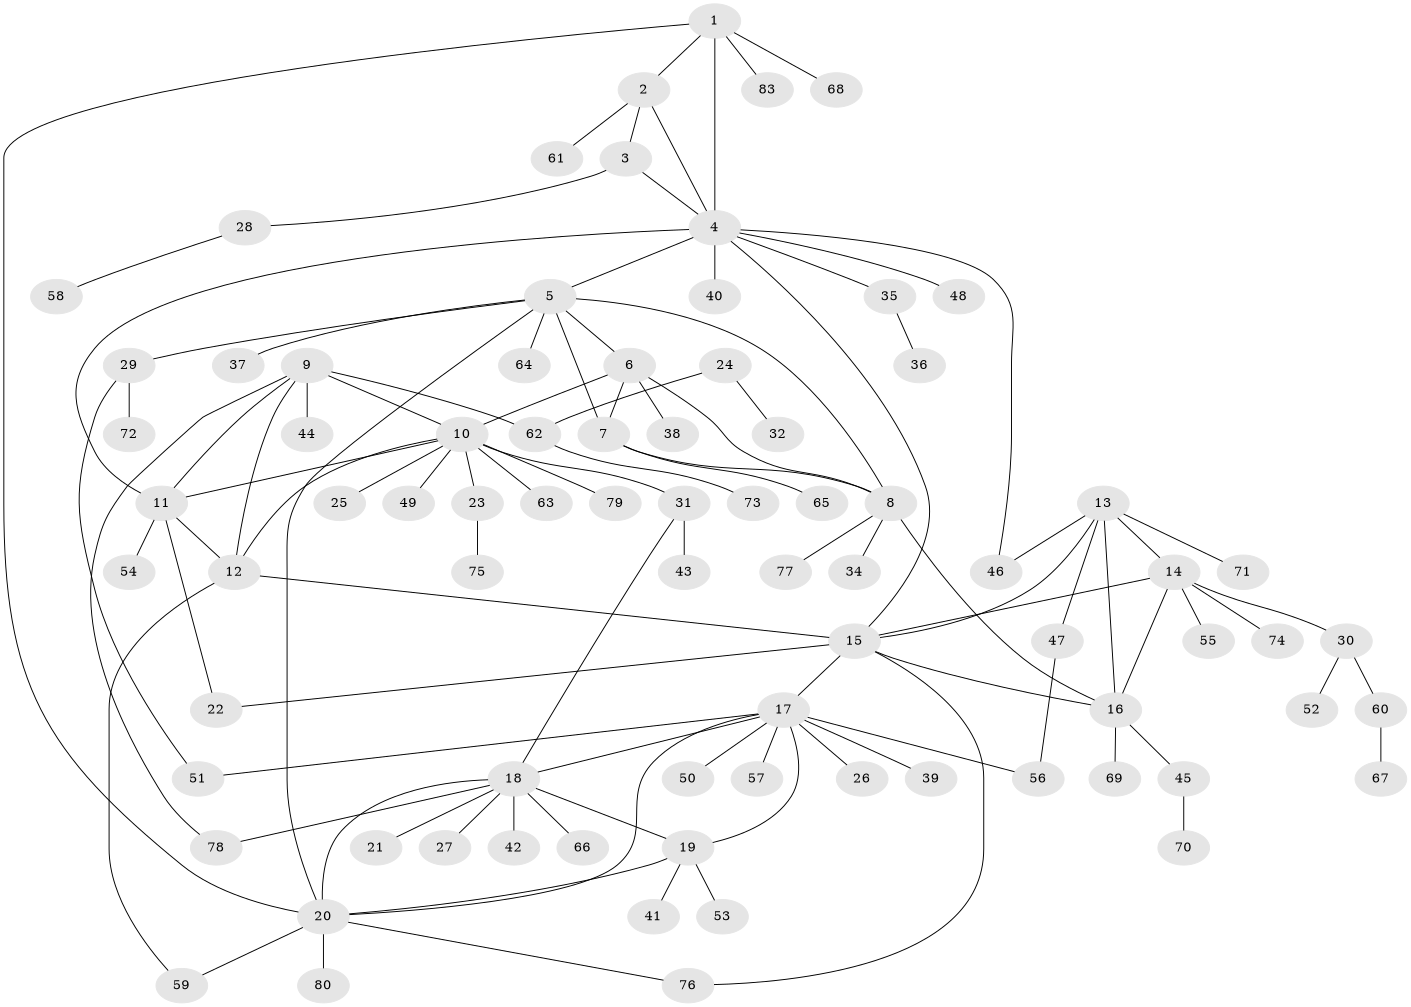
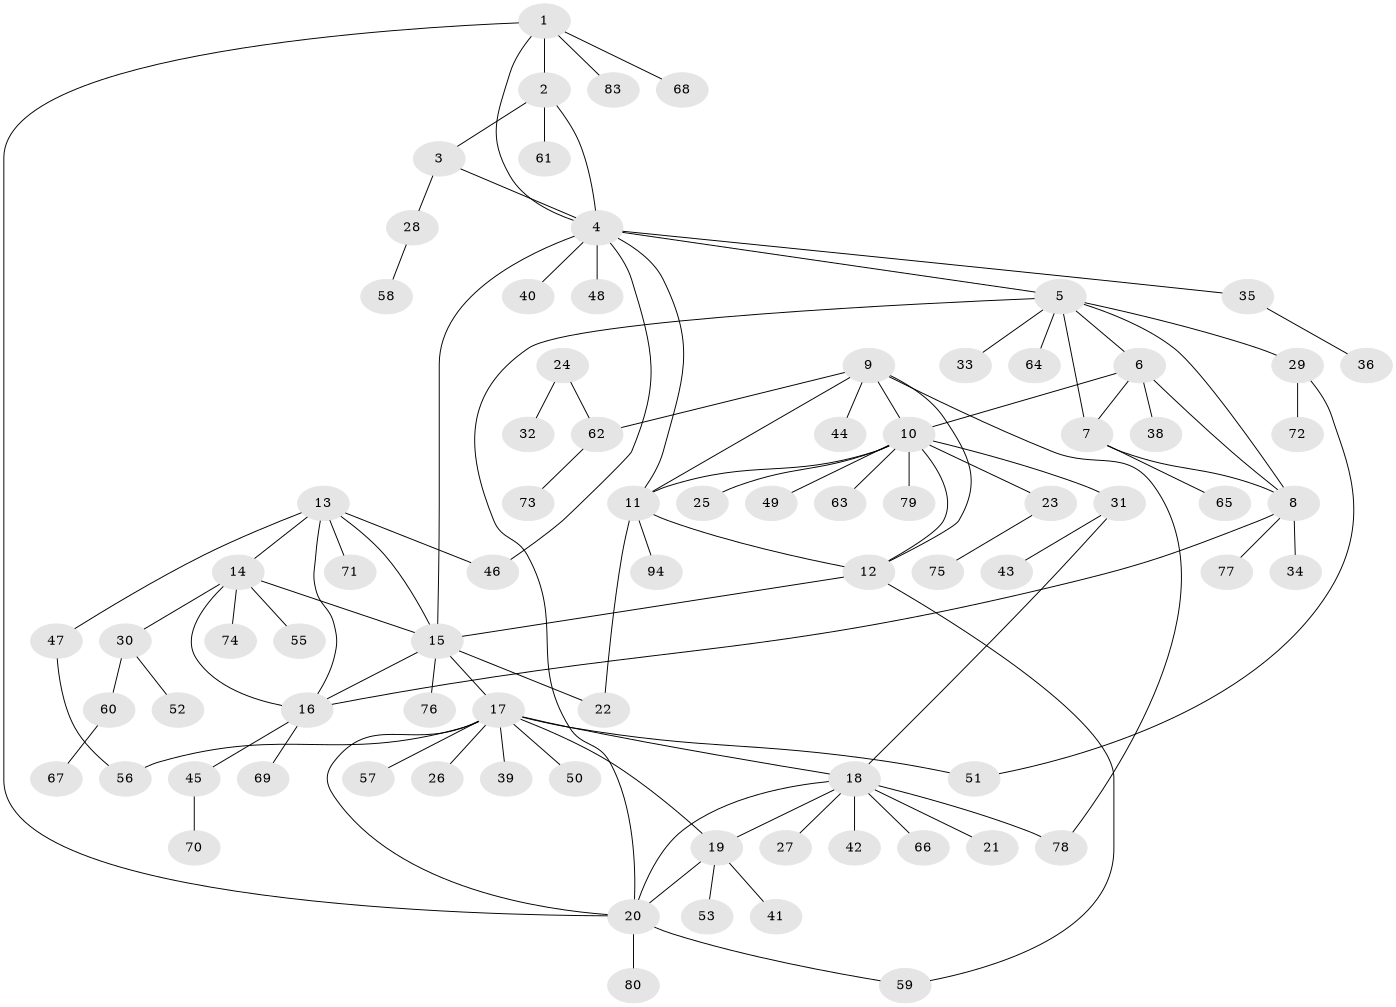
node "37": label "37" -> "33"
node "54": label "54" -> "94"
edge "20" -- "76": removed
